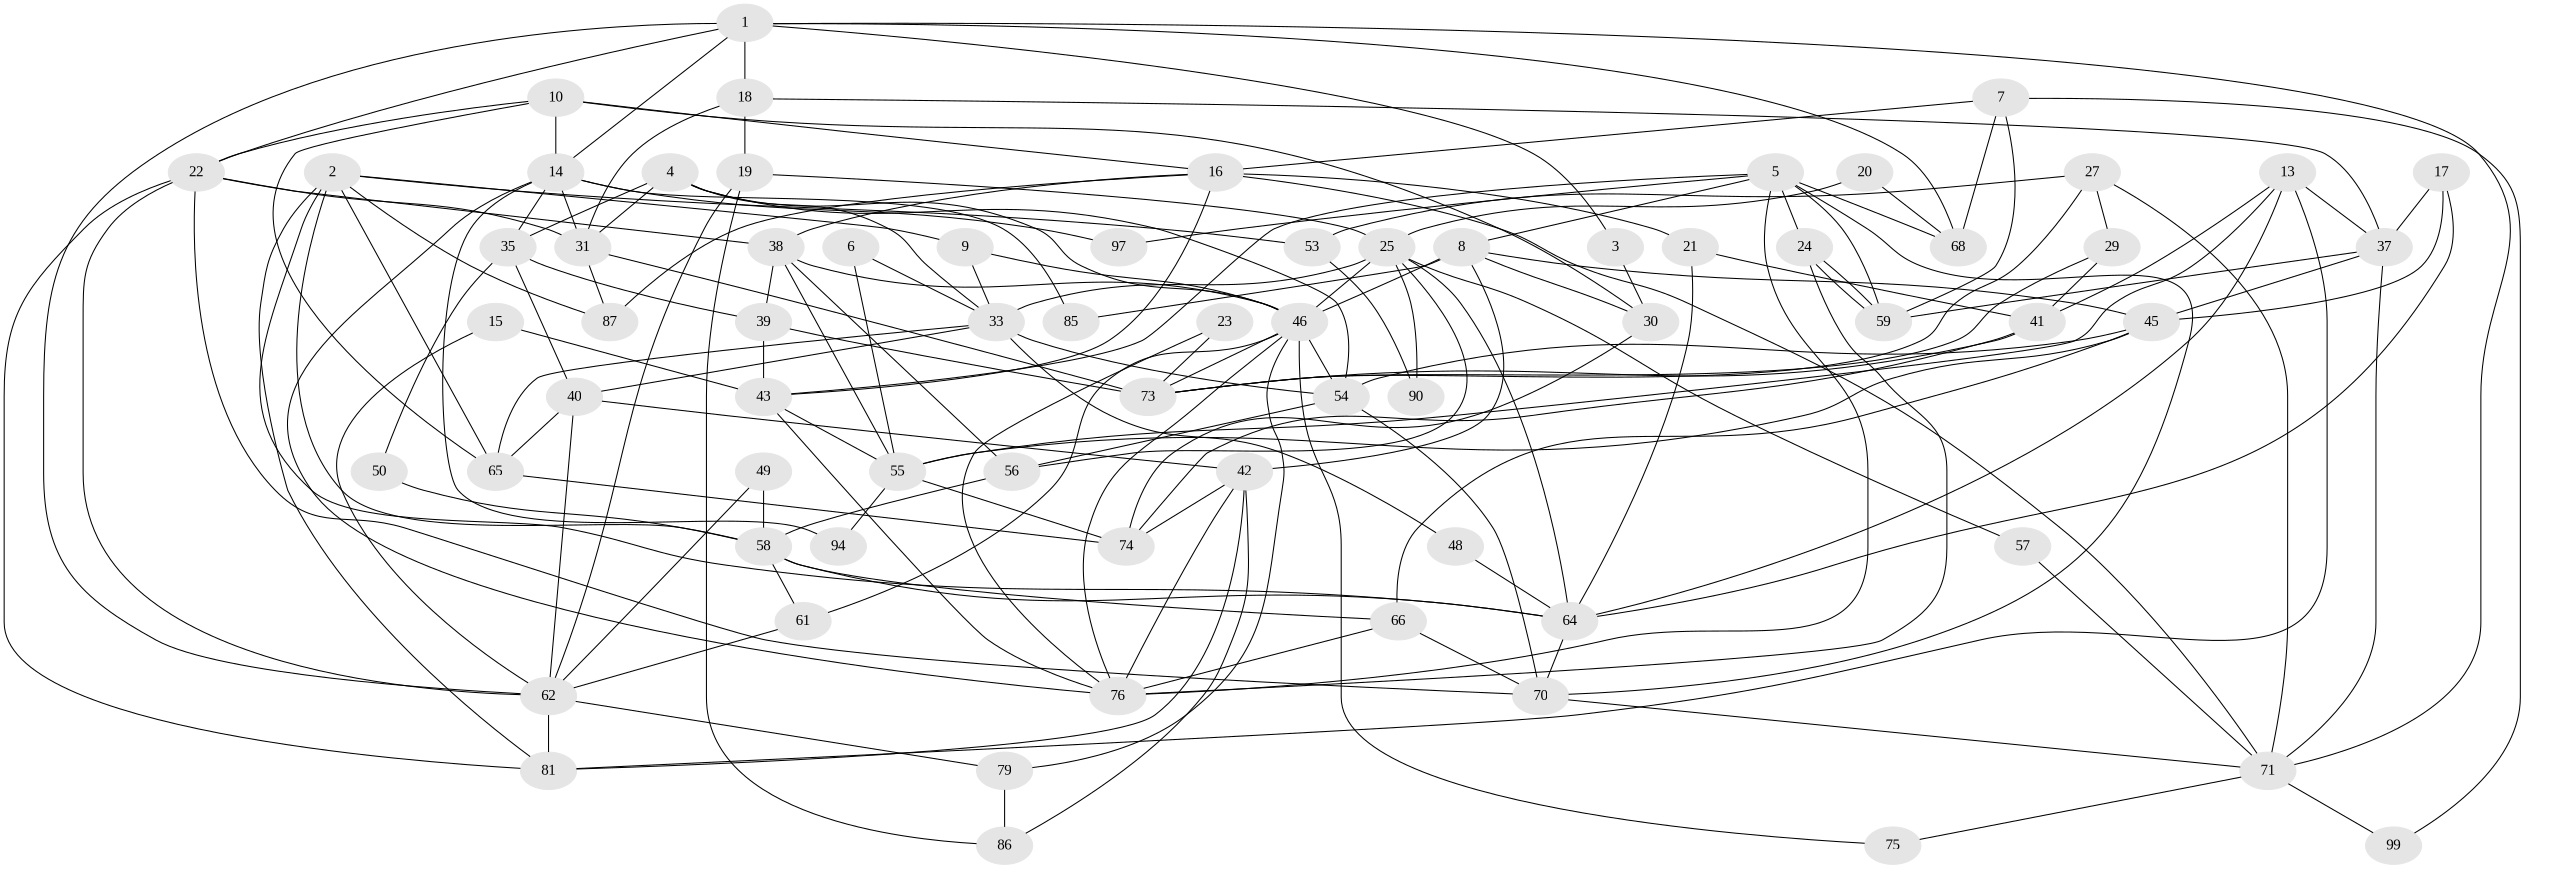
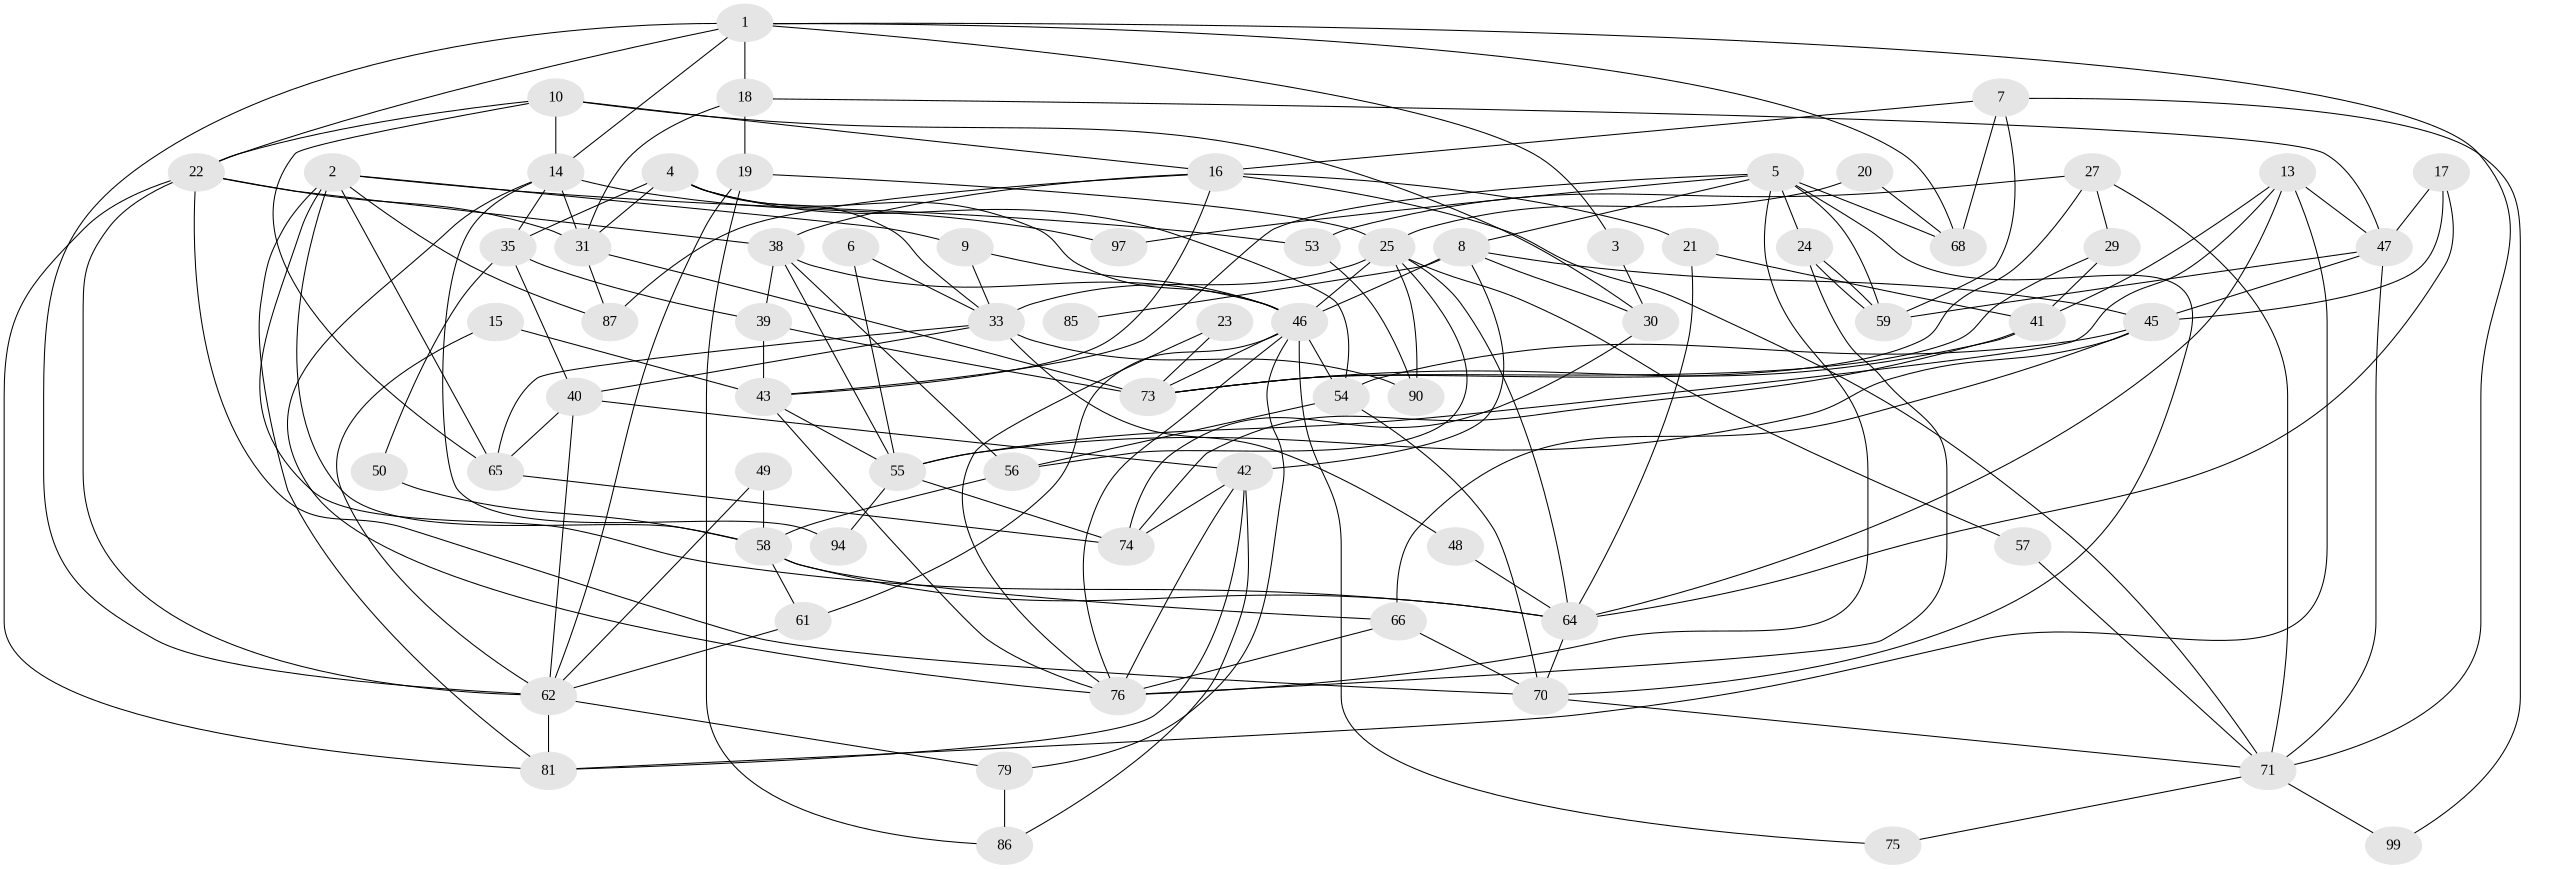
edge "14" -- "85": removed
node "37": label "37" -> "47"
edge "33" -- "54": now "33" -- "90"
